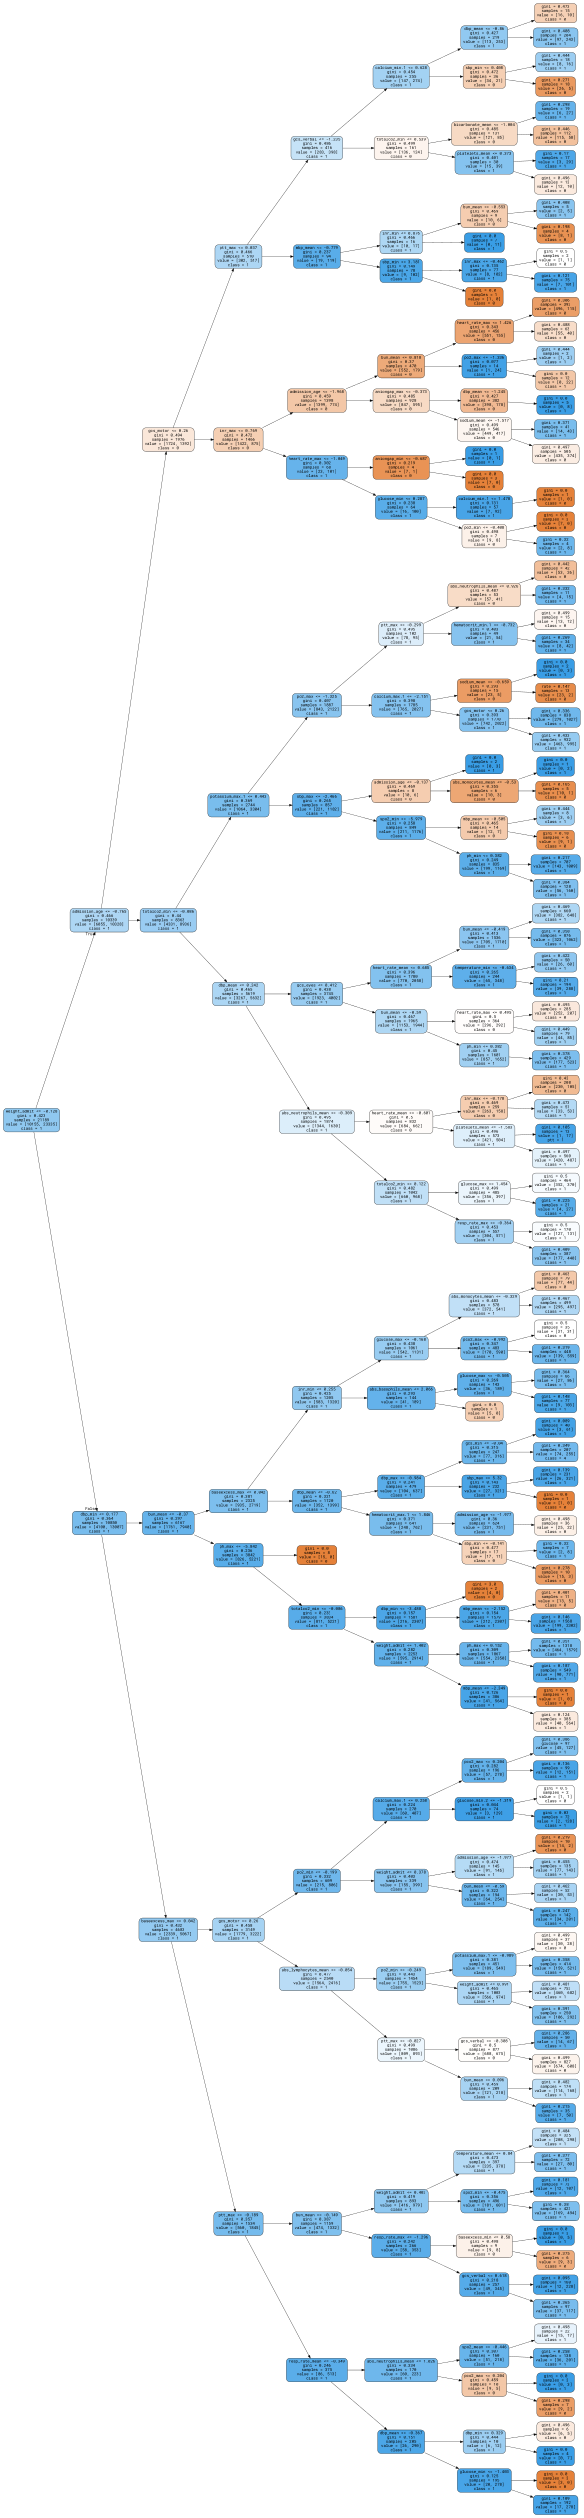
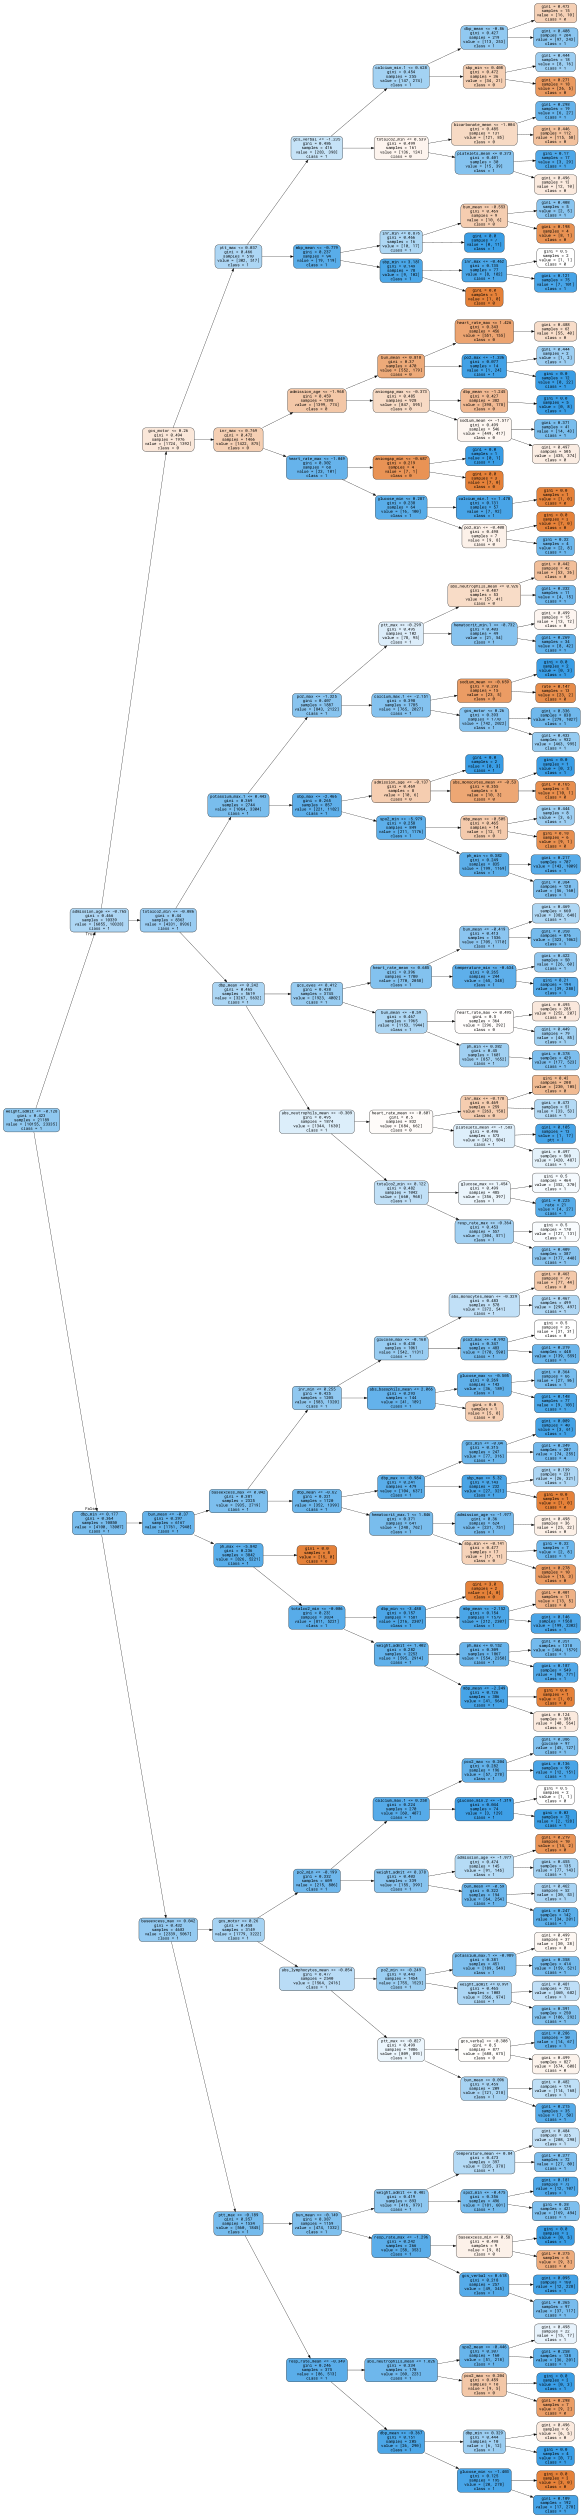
node "gini = 0.306 samples = 393 value = [496, 115] class = 0": removed
node "gini = 0.0 samples = 12 value = [0, 22] class = 1": fillcolor #f3c7a7 -> #399de5
node "gini = 0.225 samples = 21 value = [4, 27] class = 1": label "gini = 0.225 samples = 21 value = [4, 27] class = 1" -> "gini = 0.225 rate = 21 value = [4, 27] class = 1"
node "gini = 0.139 samples = 231 value = [26, 321] class = 1": fillcolor #49a5e7 -> #add6f4
